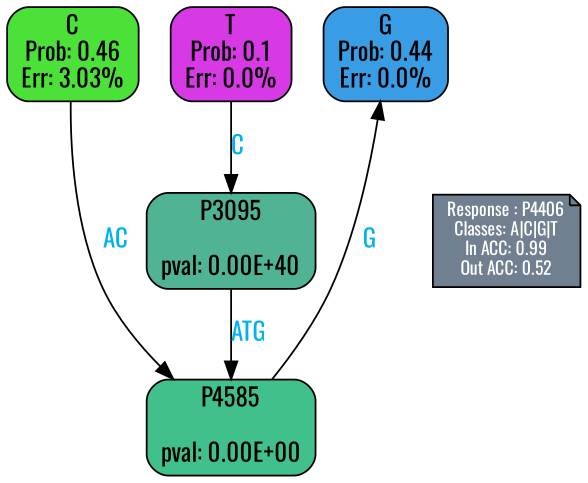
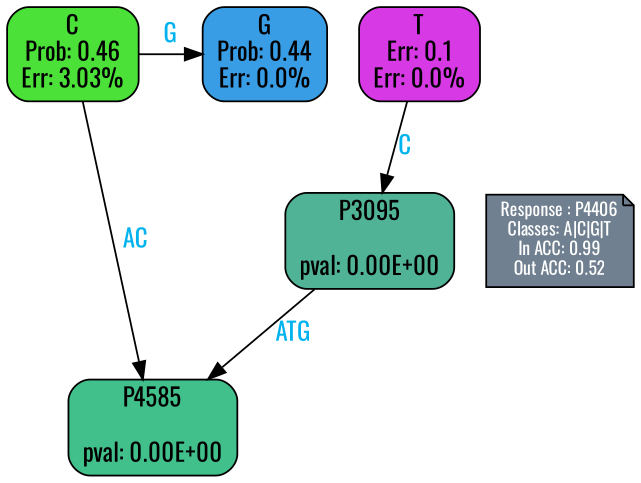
node "T Prob: 0.1 Err: 0.0%": label "T Prob: 0.1 Err: 0.0%" -> "T Err: 0.1 Err: 0.0%"
node "P3095 pval: 0.00E+40": label "P3095 pval: 0.00E+40" -> "P3095 pval: 0.00E+00"
edge "P4585 pval: 0.00E+00" -> "G Prob: 0.44 Err: 0.0%": now "C Prob: 0.46 Err: 3.03%" -> "G Prob: 0.44 Err: 0.0%"
